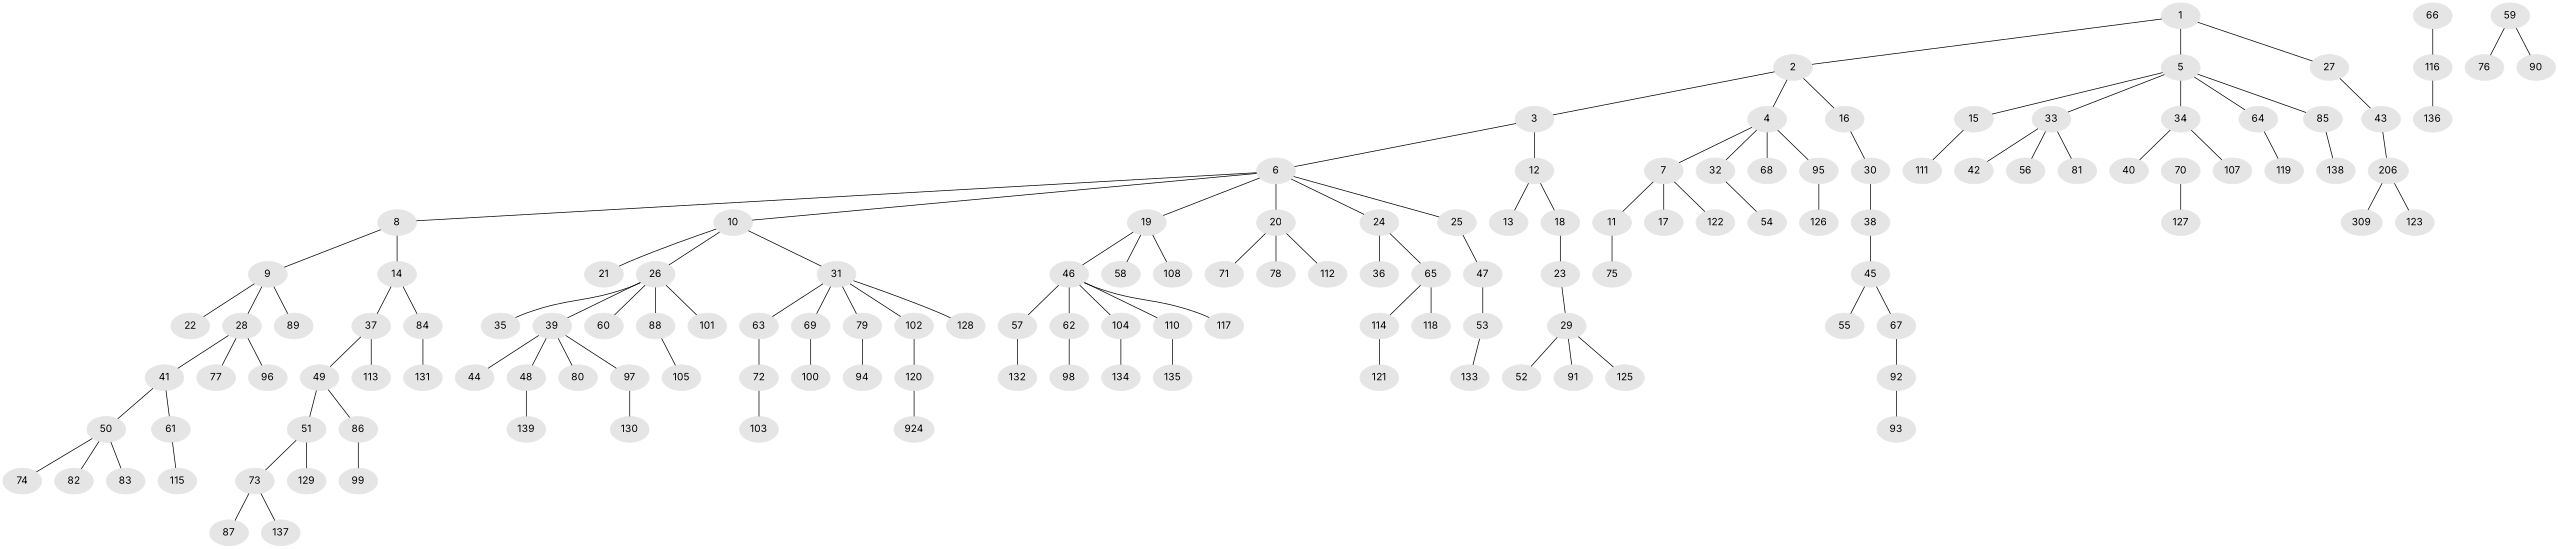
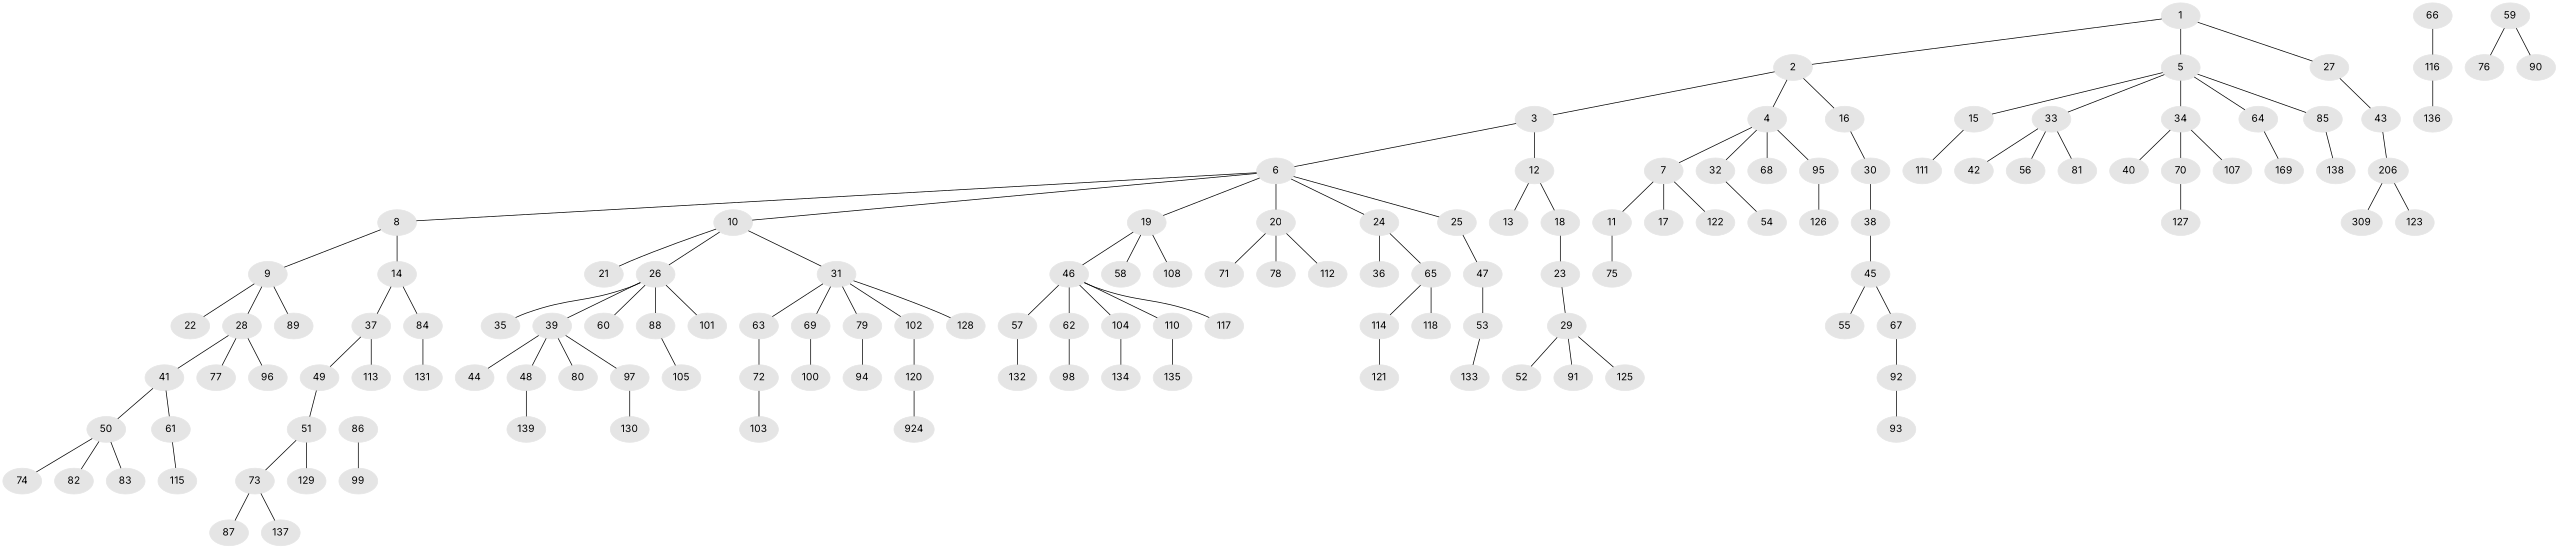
edge "34" -- "70": added
node "119": label "119" -> "169"
edge "49" -- "86": removed
